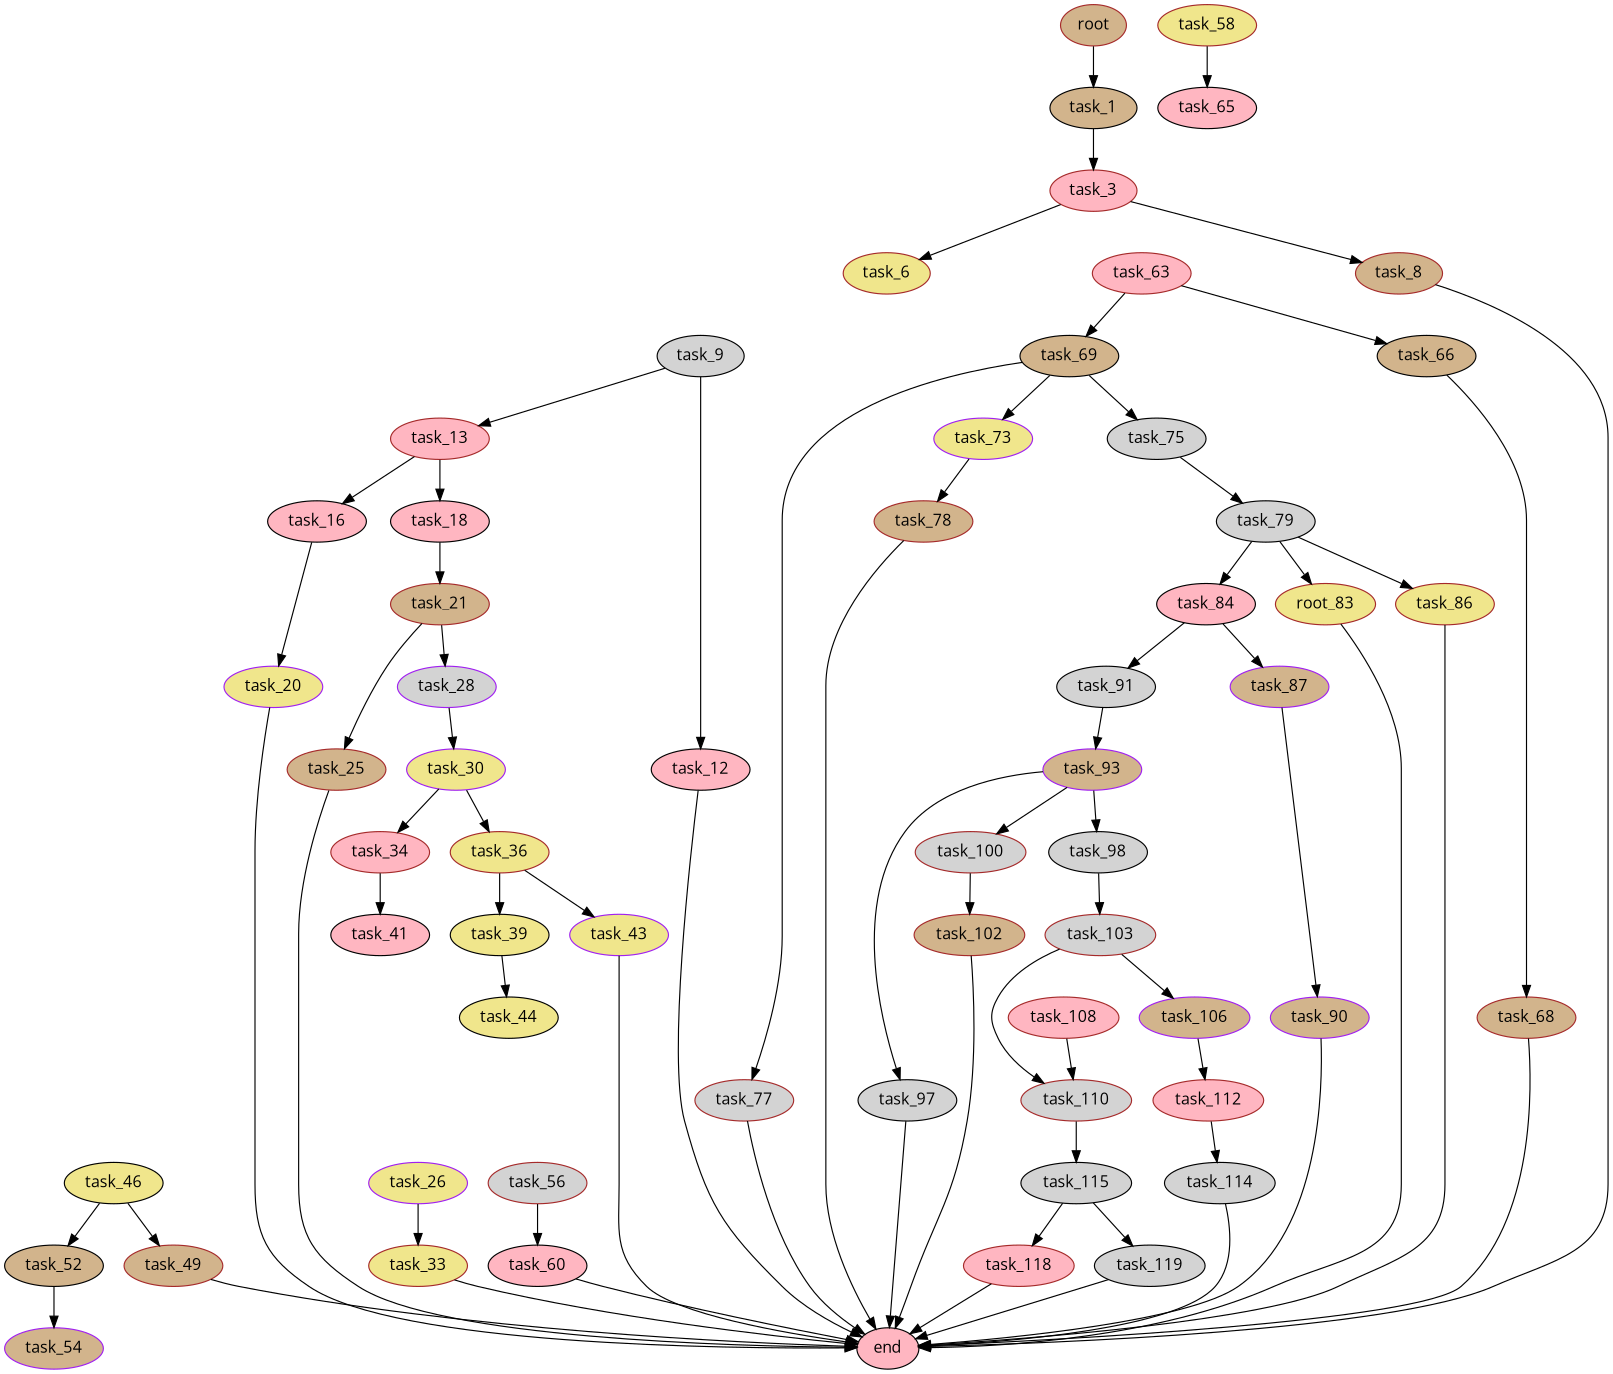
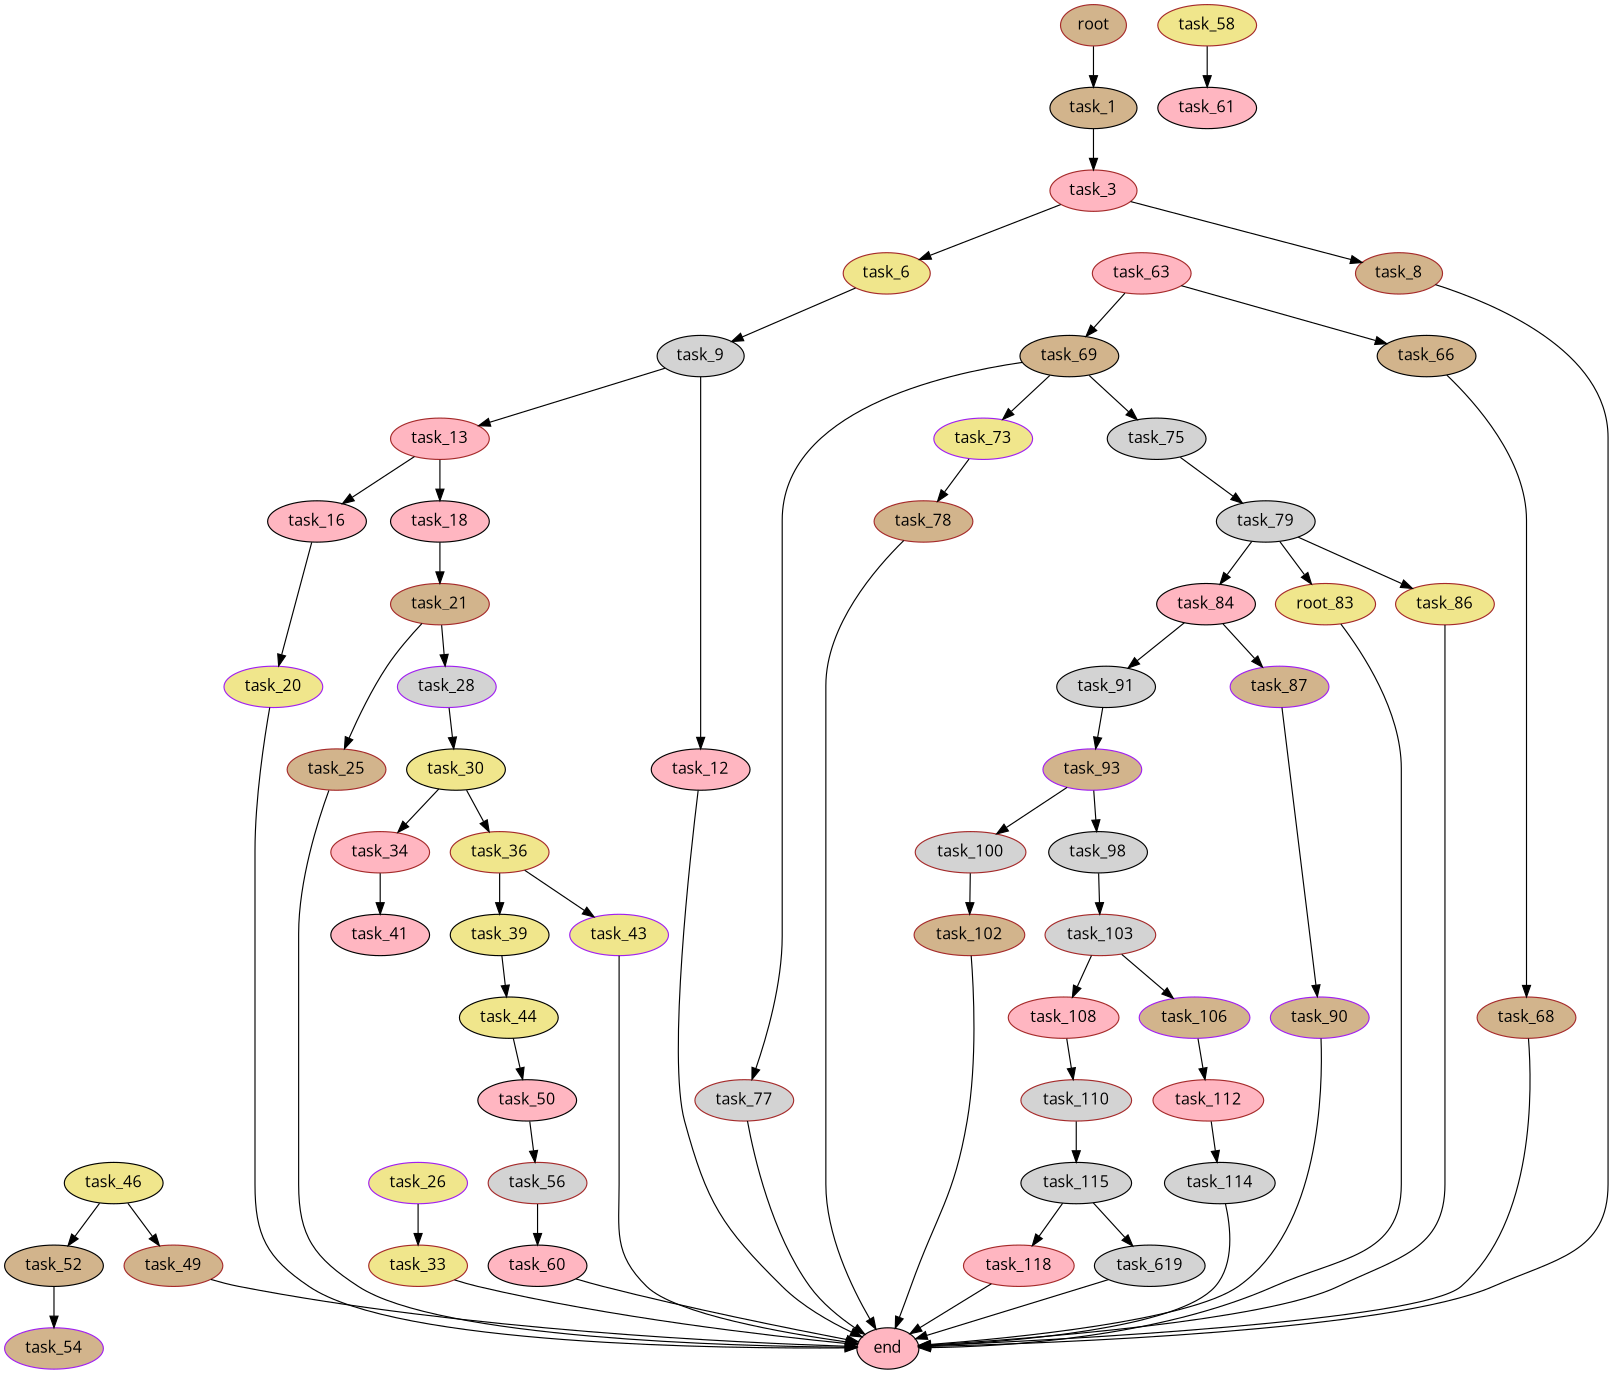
node "task_65": label "task_65" -> "task_61"
edge "task_6" -> "task_9": added
node "task_30": color purple -> black
edge "task_103" -> "task_110": now "task_103" -> "task_108"
node "task_50": added
node "task_97": removed
node "task_119": label "task_119" -> "task_619"
